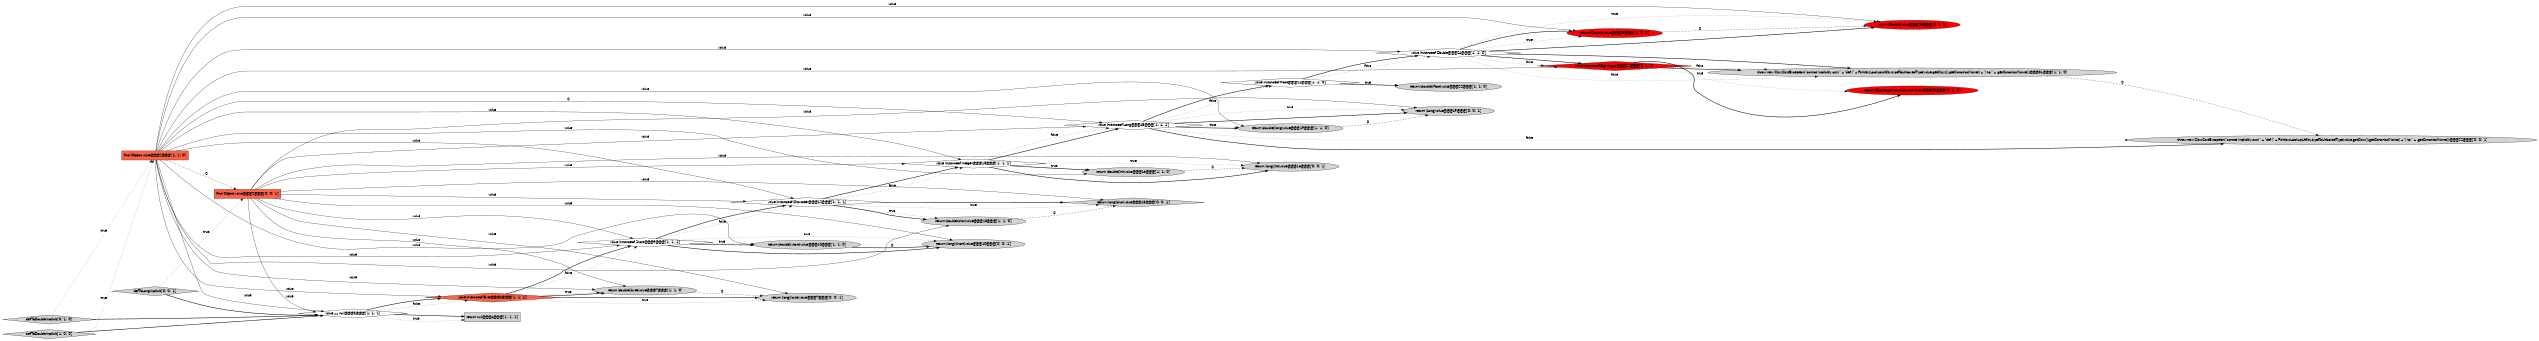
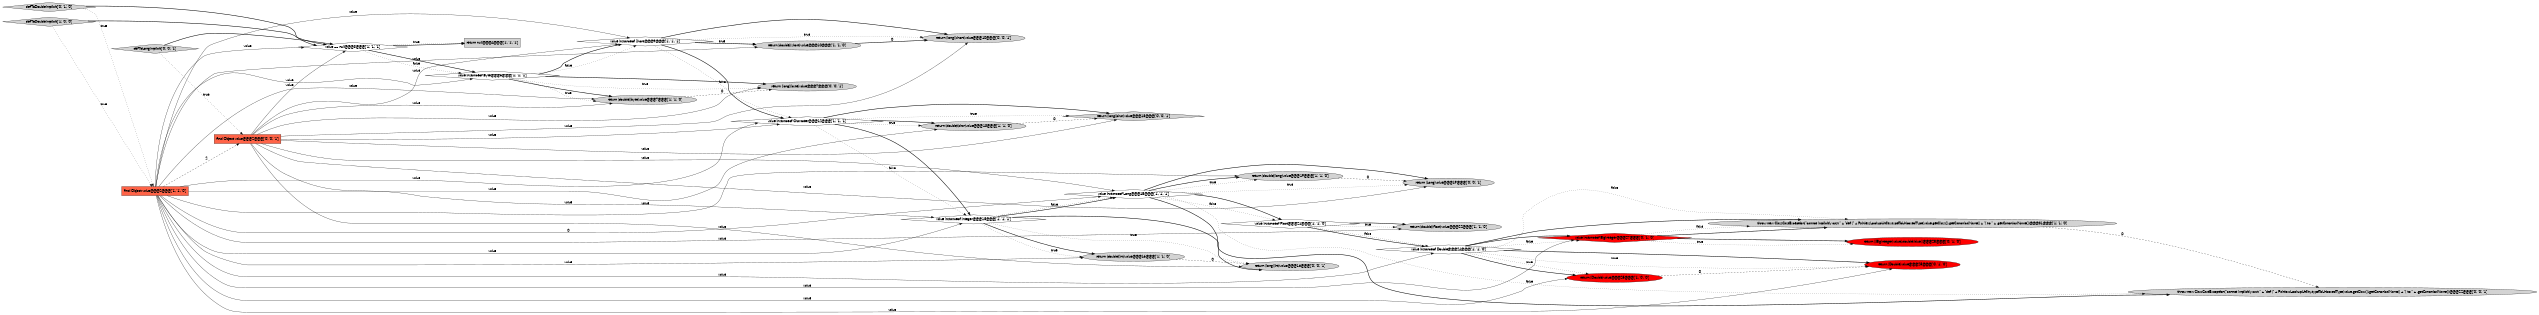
edge "final Object value@@@2@@@['1', '1', '0']" -> "final Object value@@@2@@@['0', '0', '1']": label "0" -> "2"
edge "final Object value@@@2@@@['1', '1', '0']" -> "return (double)(float)value@@@22@@@['1', '1', '0']": added, label "value"
node "value instanceof Byte@@@6@@@['1', '1', '1']": fillcolor tomato -> white
